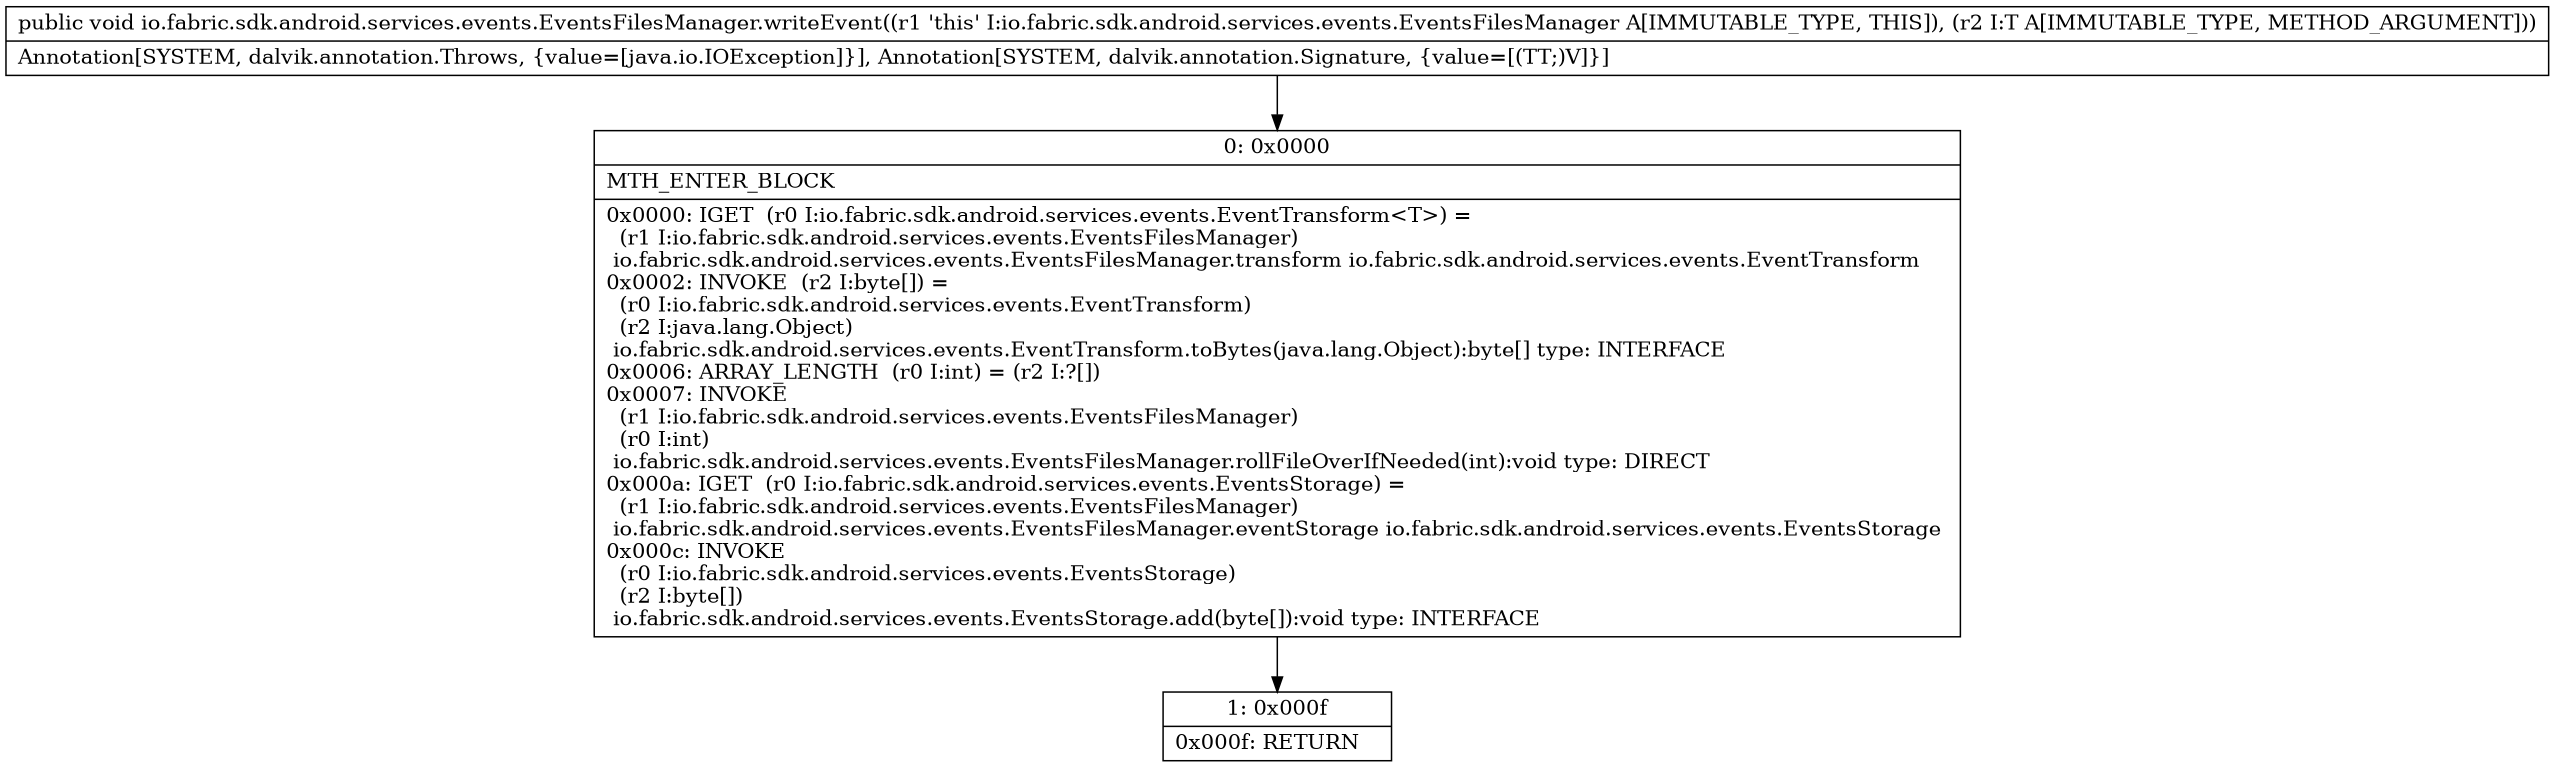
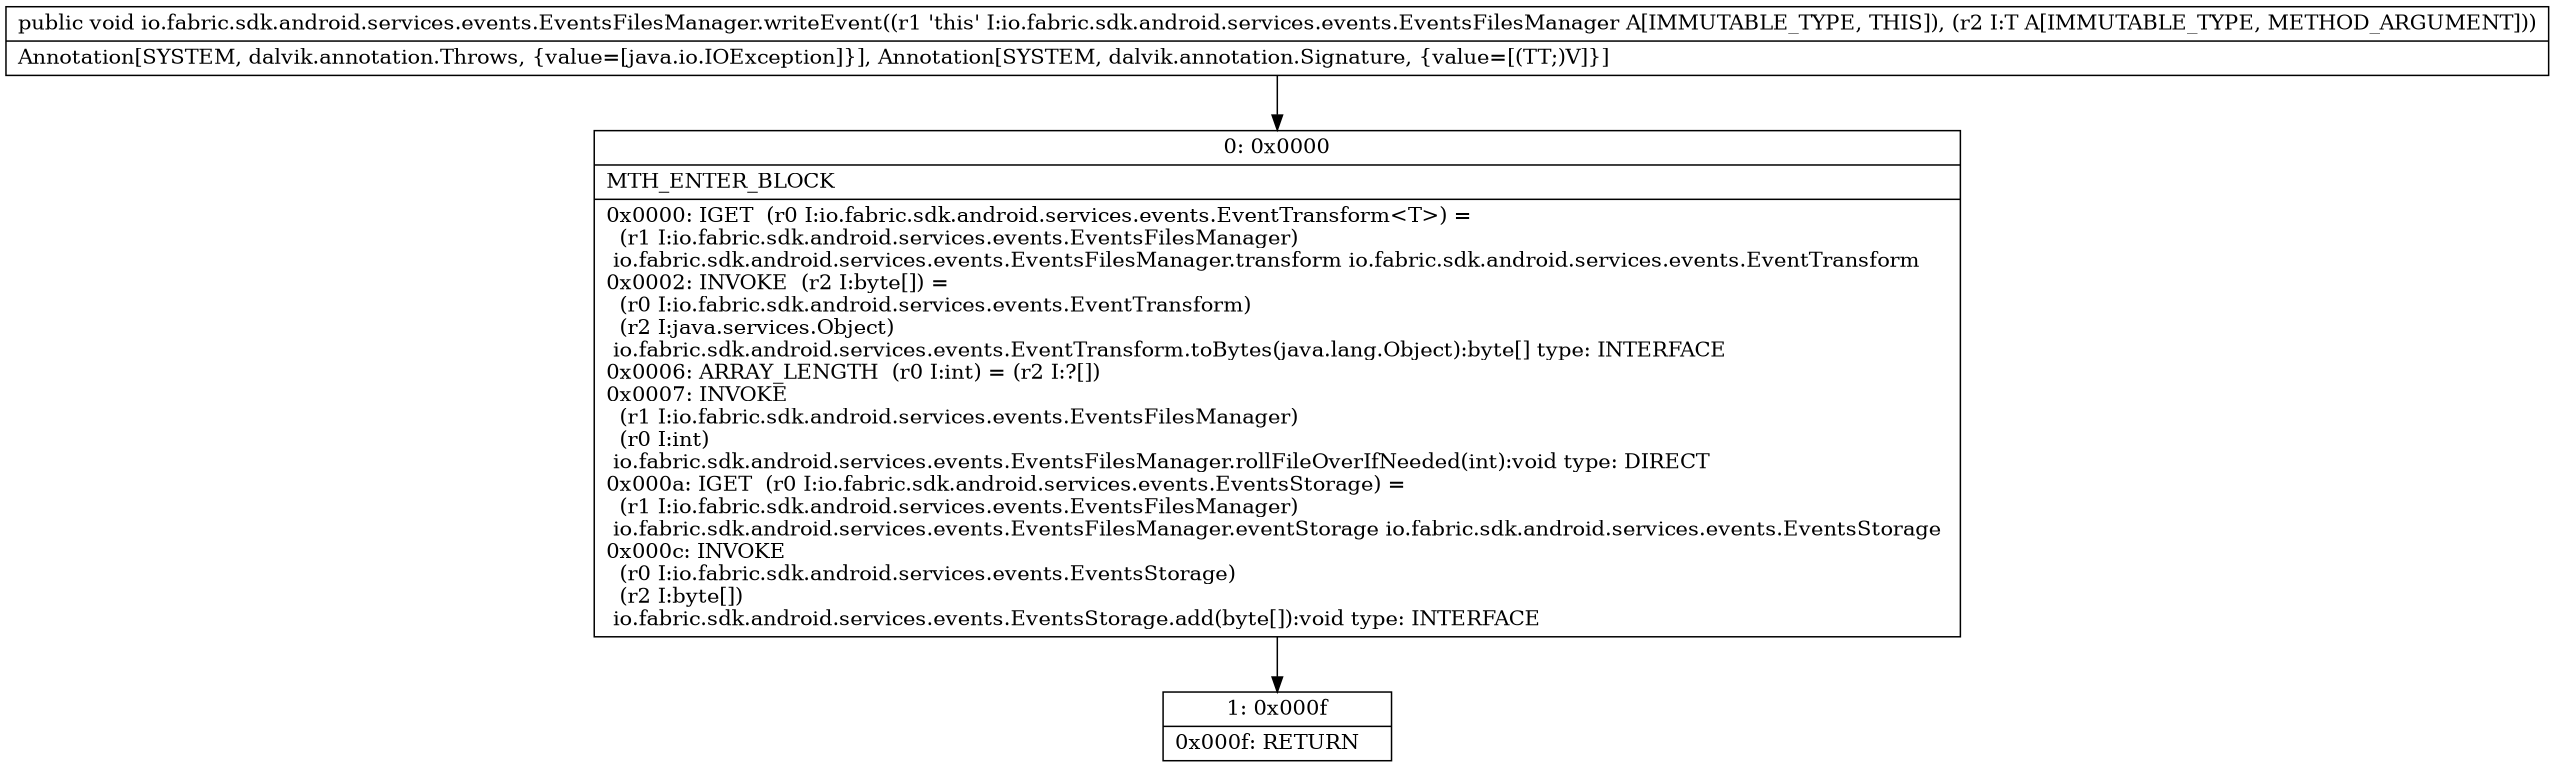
node "0: 0x0000": text "(r2 I:java.lang.Object)" -> "(r2 I:java.services.Object)"
